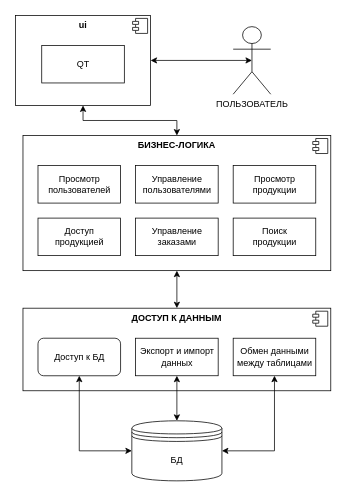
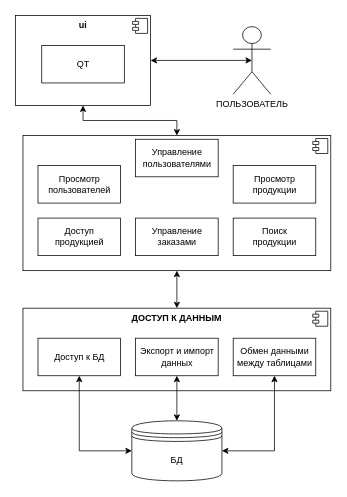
node "Управление пользователями": moved (177, 184) -> (177, 158)
node "Доступ к БД": shape rounded rectangle -> rectangle
